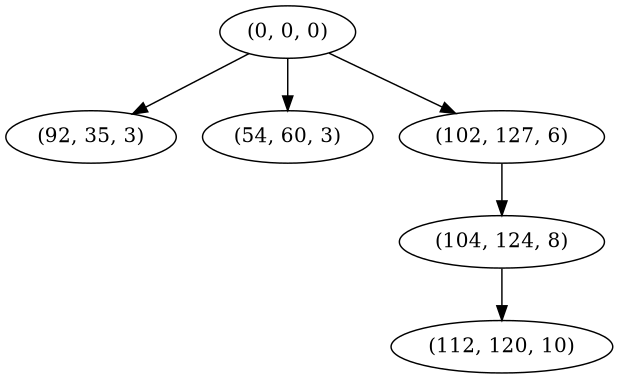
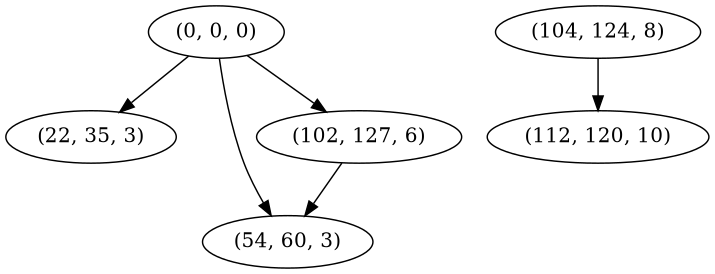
node "(92, 35, 3)": label "(92, 35, 3)" -> "(22, 35, 3)"
edge "(102, 127, 6)" -> "(104, 124, 8)": now "(102, 127, 6)" -> "(54, 60, 3)"
